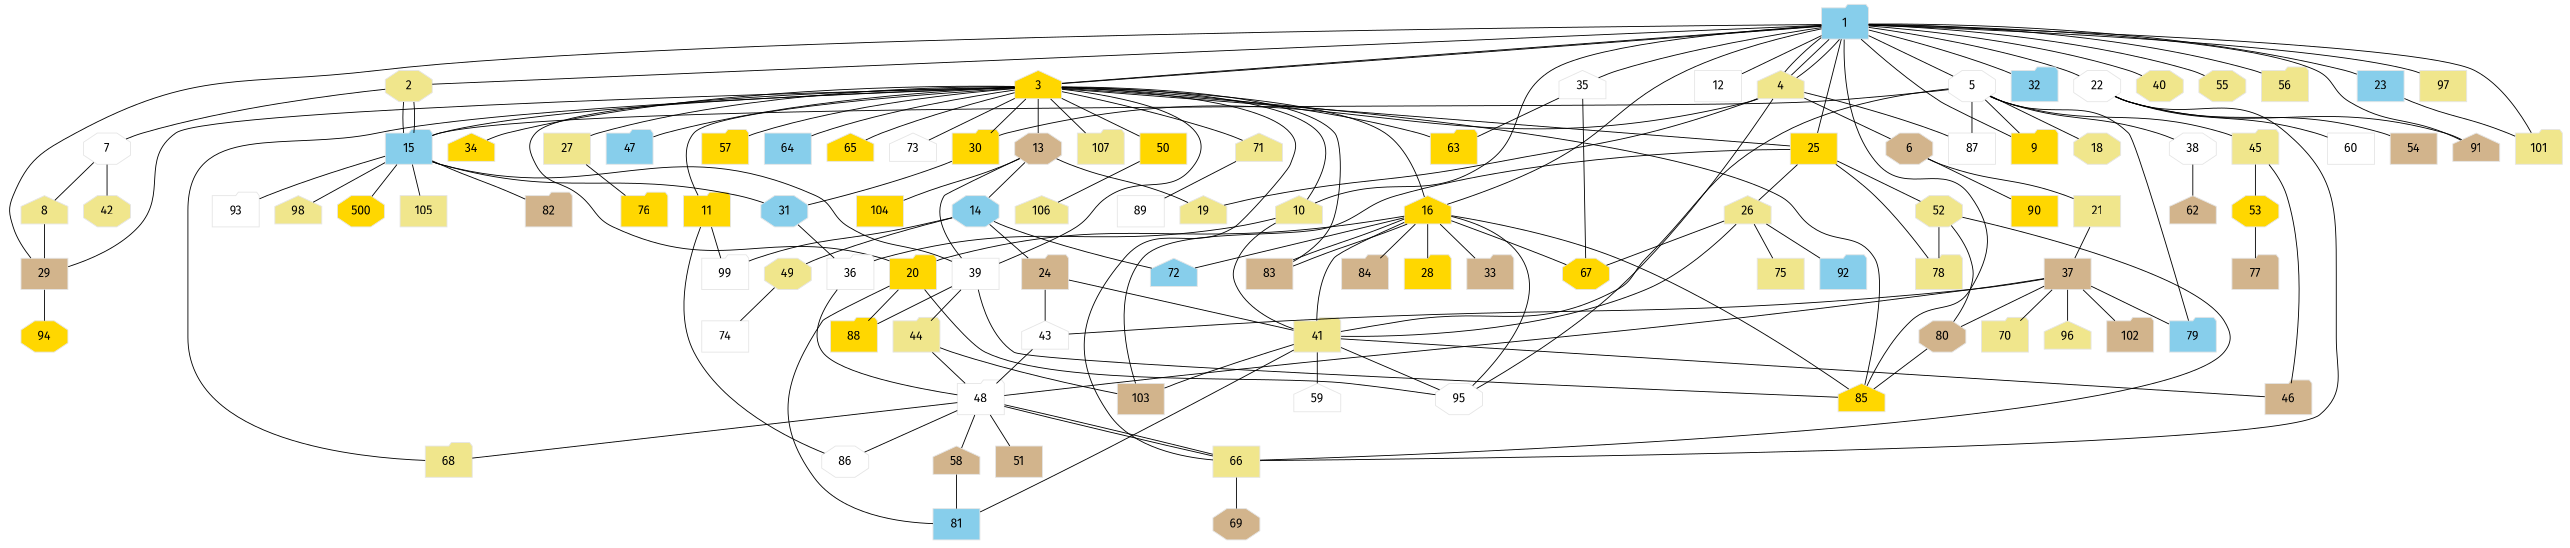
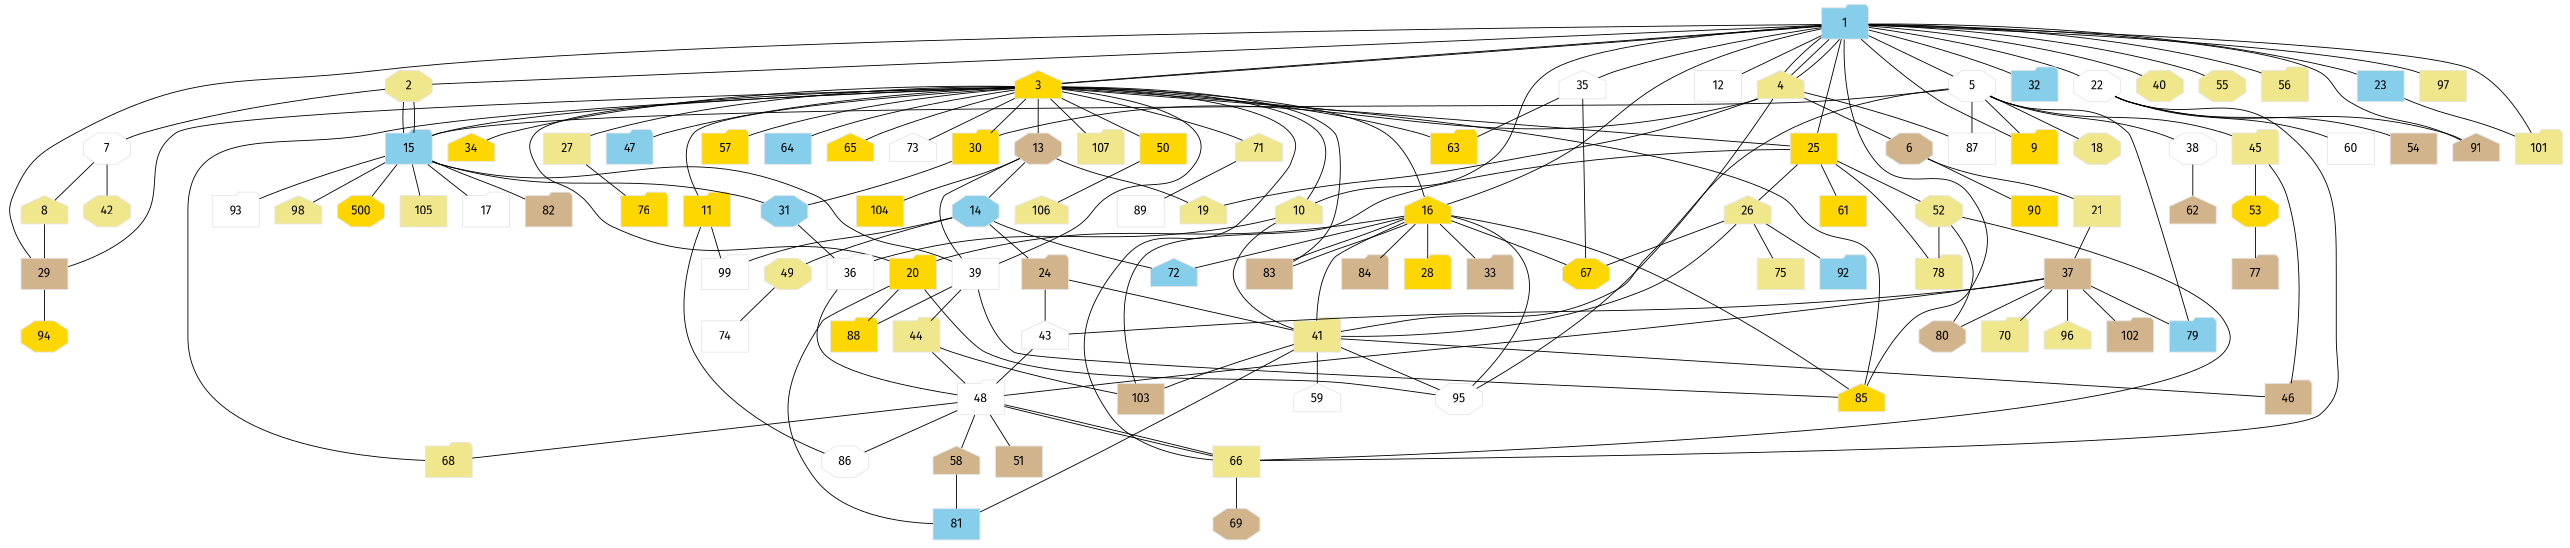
node "17": added
node "61": added
edge "80" -- "85": removed
